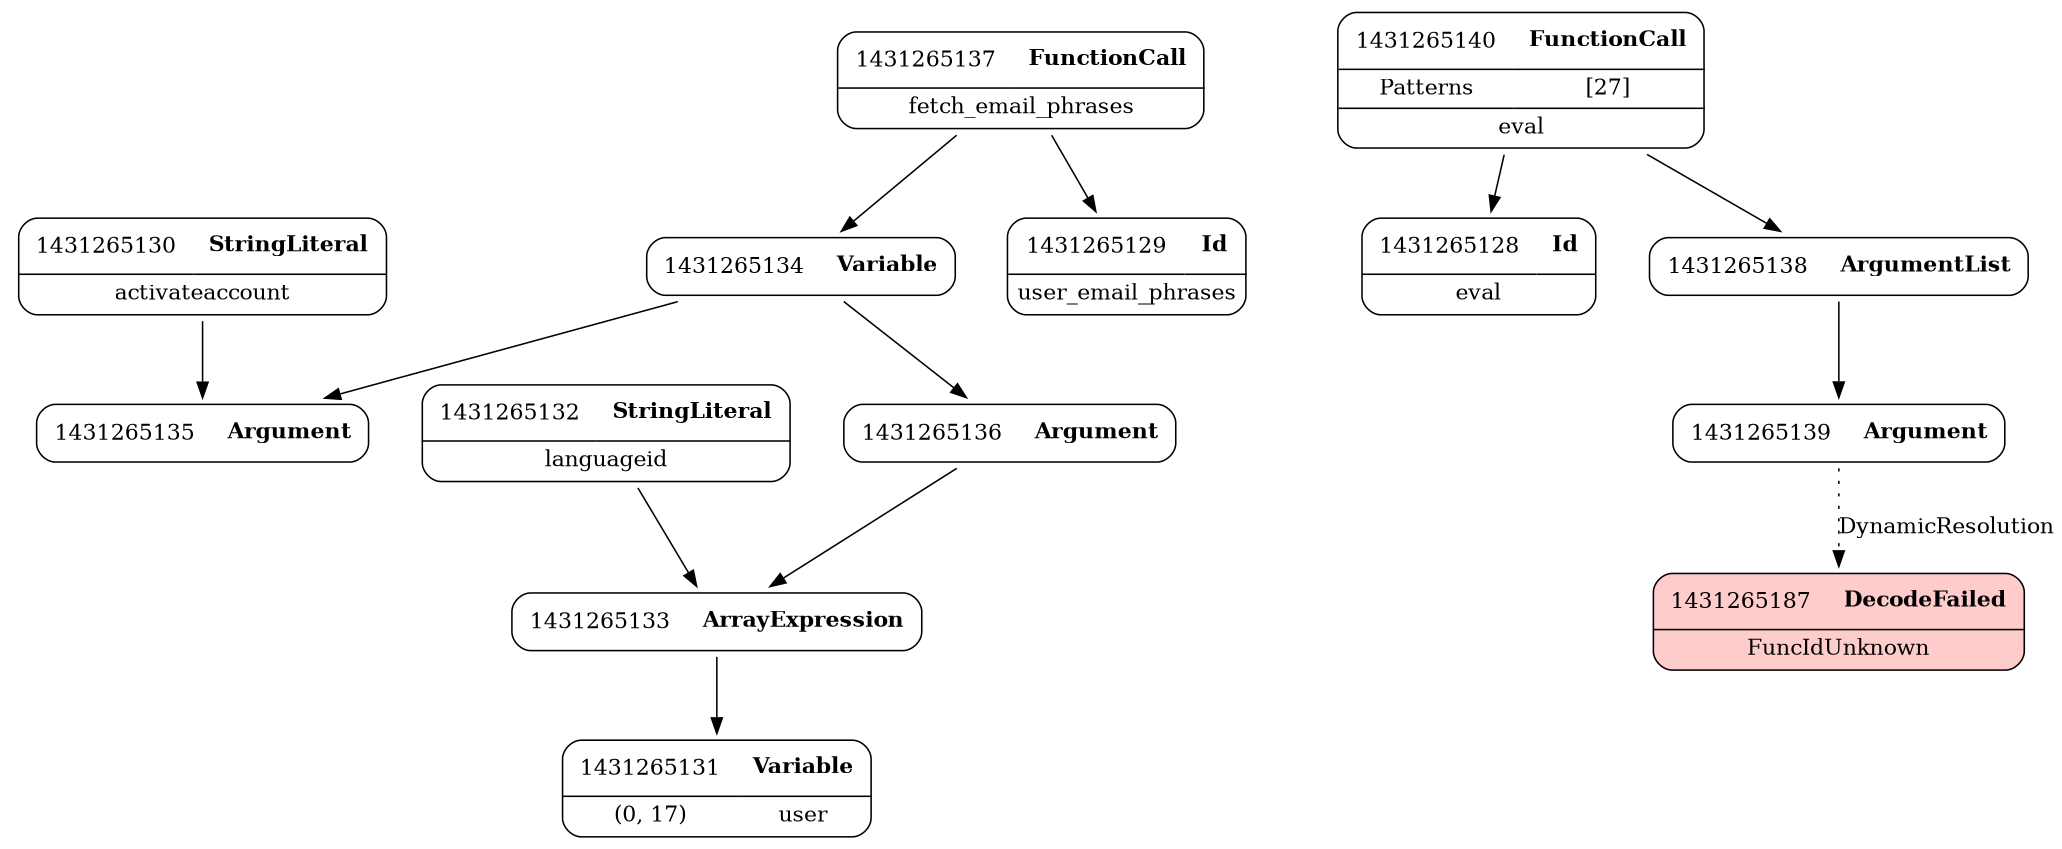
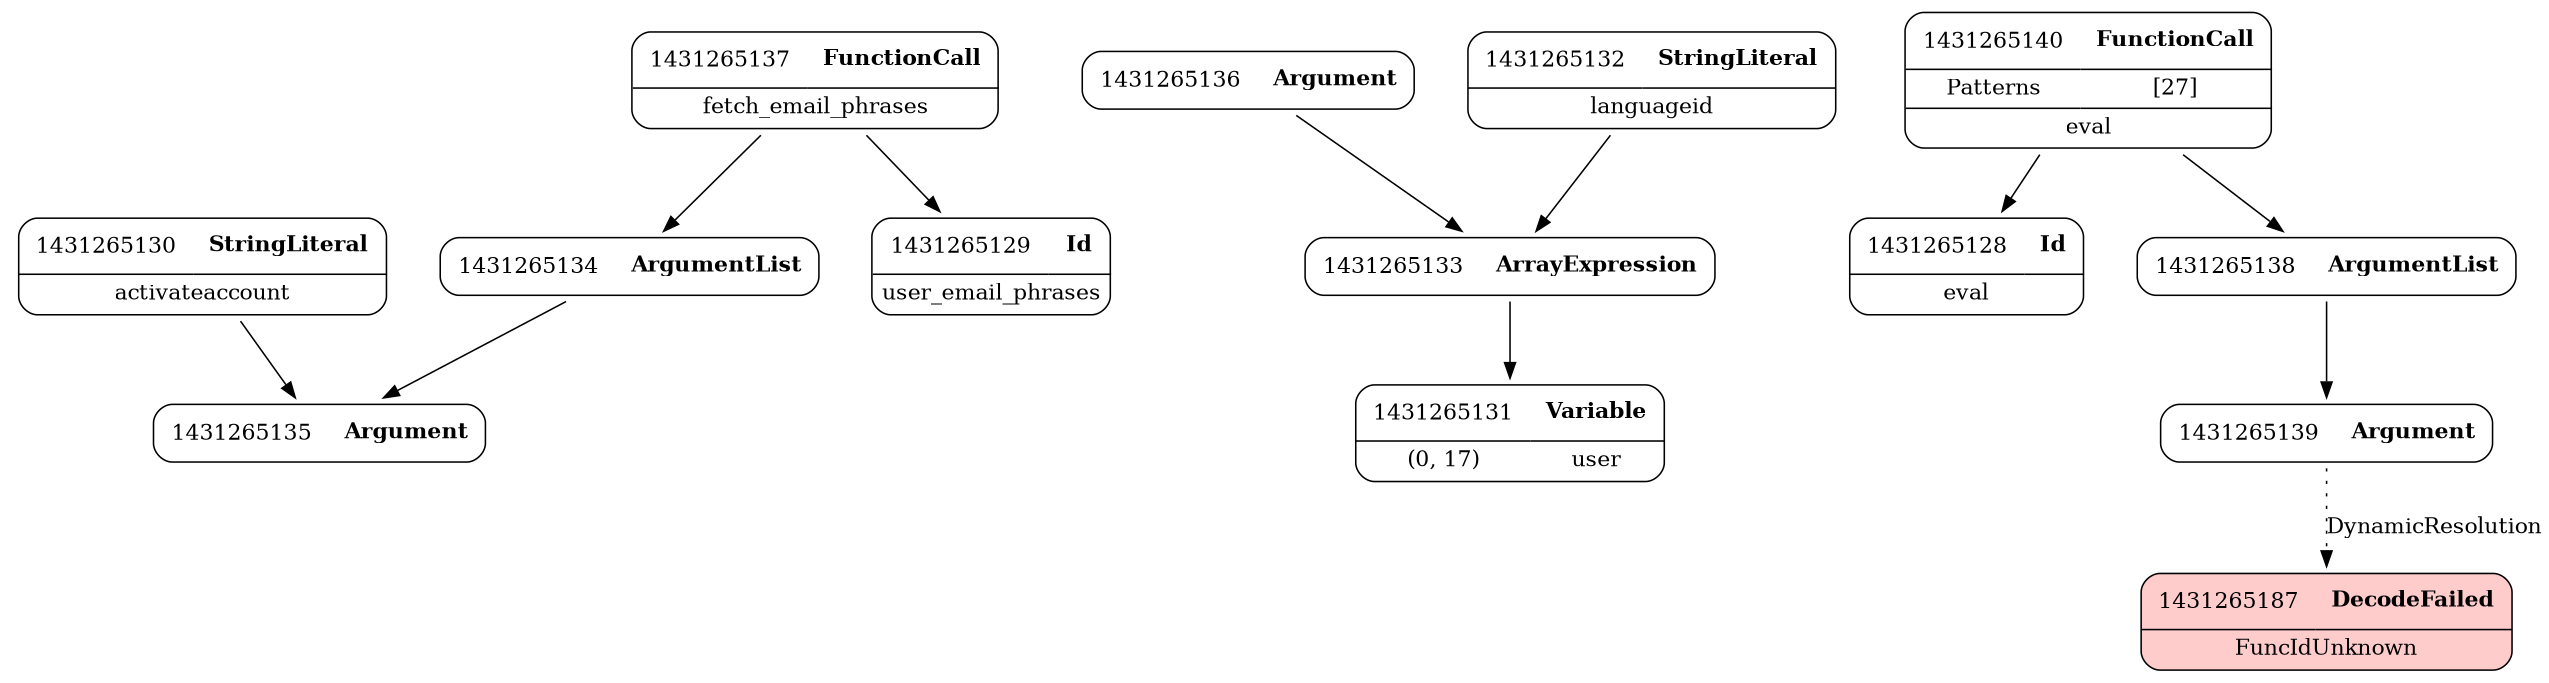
node "1431265134": text "Variable" -> "ArgumentList"
edge "1431265134" -> "1431265136": removed
